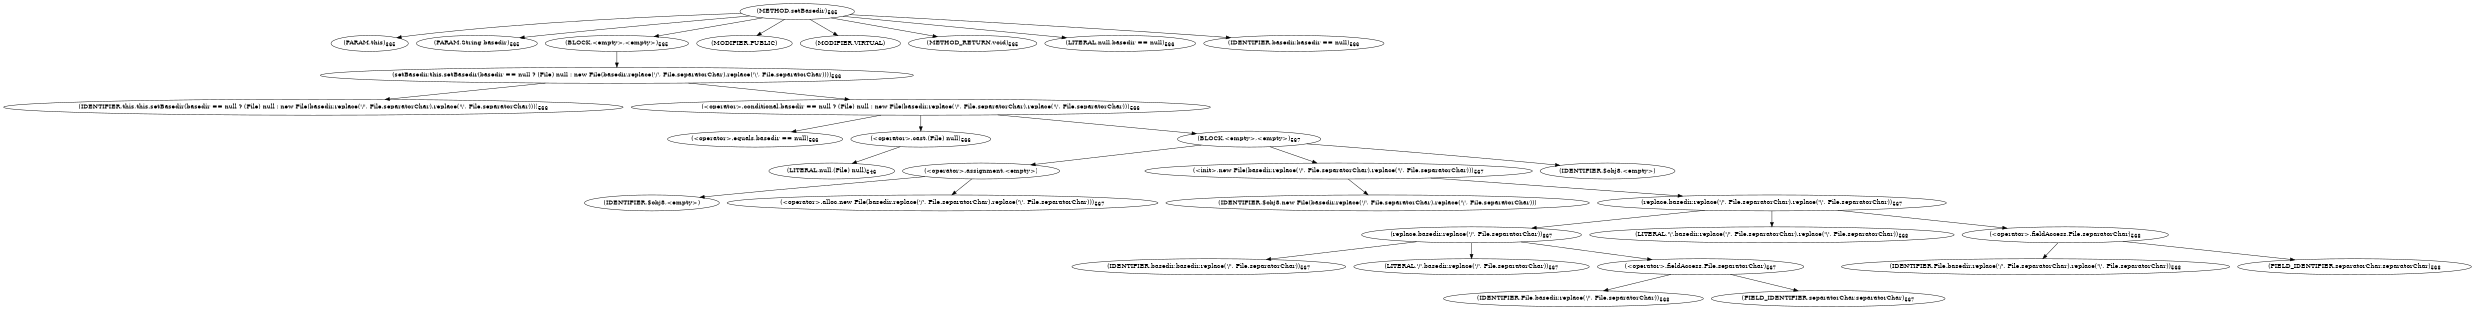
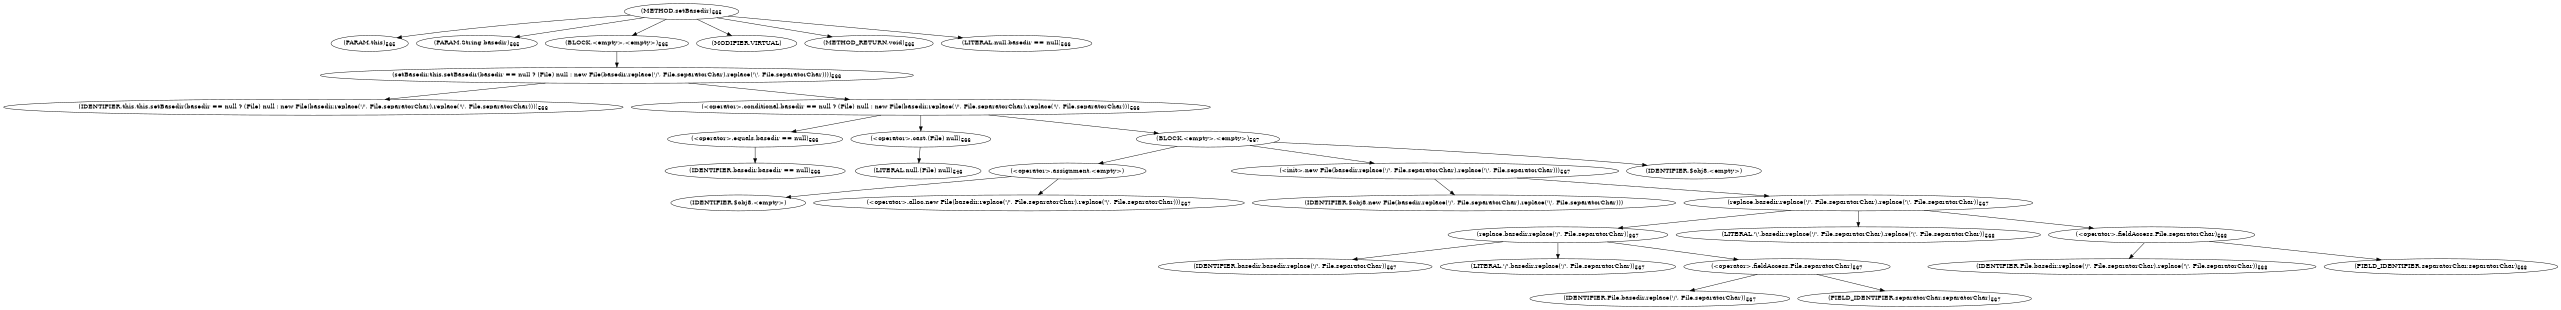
edge "(METHOD,setBasedir)" -> "(IDENTIFIER,basedir,basedir == null)": now "(<operator>.equals,basedir == null)" -> "(IDENTIFIER,basedir,basedir == null)"
node "(PARAM,this)": text "365" -> "565"
node "(MODIFIER,PUBLIC)": removed
node "(IDENTIFIER,File,basedir.replace('/', File.separatorChar))": text "568" -> "567"
